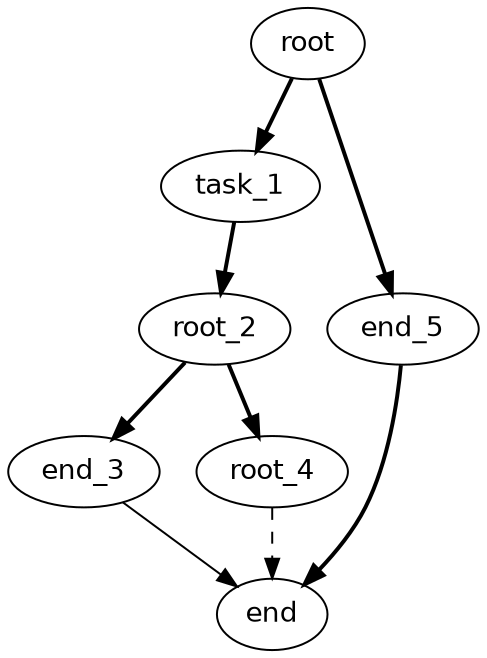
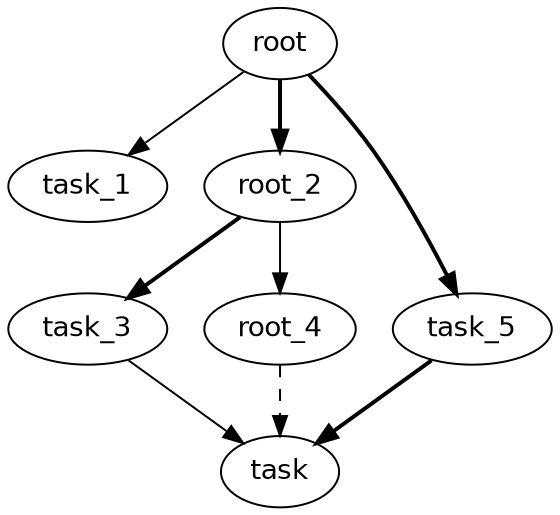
edge "root" -> "task_1": style bold -> solid
edge "task_1" -> "root_2": now "root" -> "root_2"
node "end_5": label "end_5" -> "task_5"
edge "root_2" -> "root_4": style bold -> solid
node "end_3": label "end_3" -> "task_3"
node "end": label "end" -> "task"
